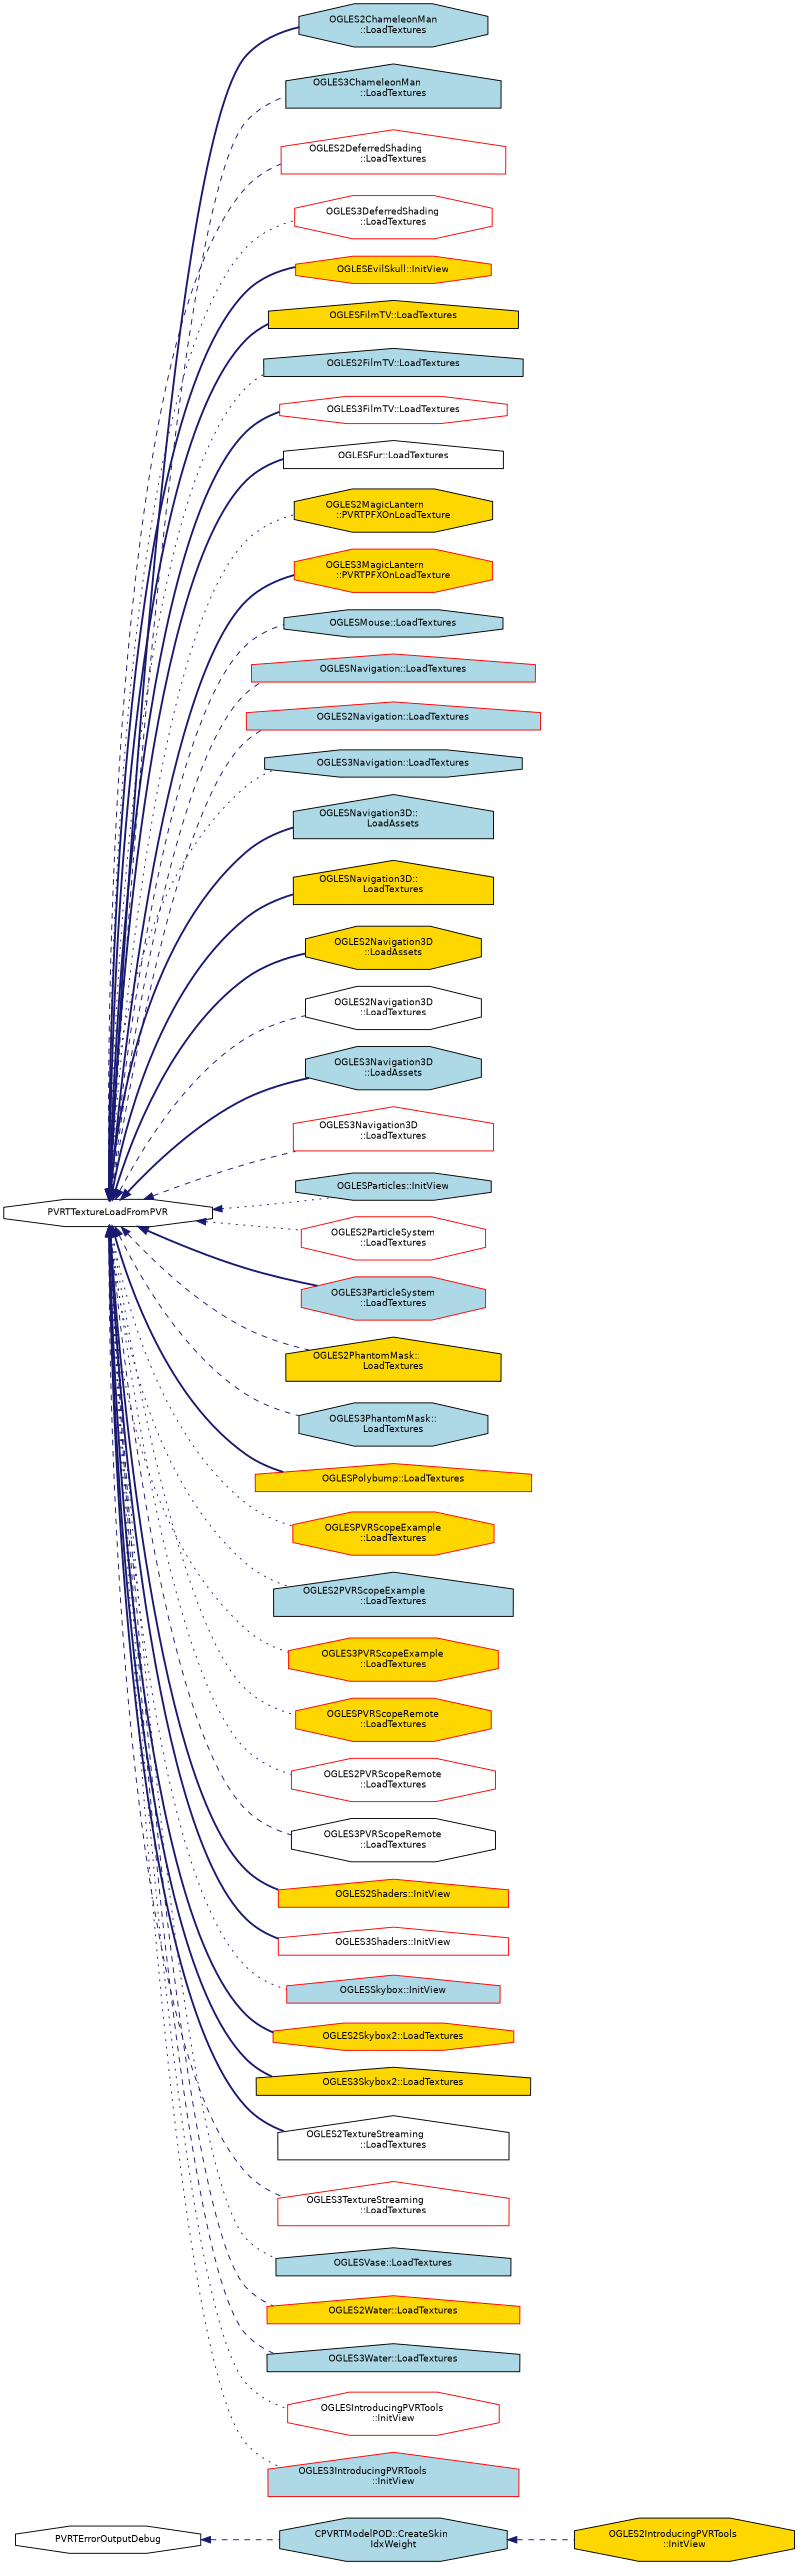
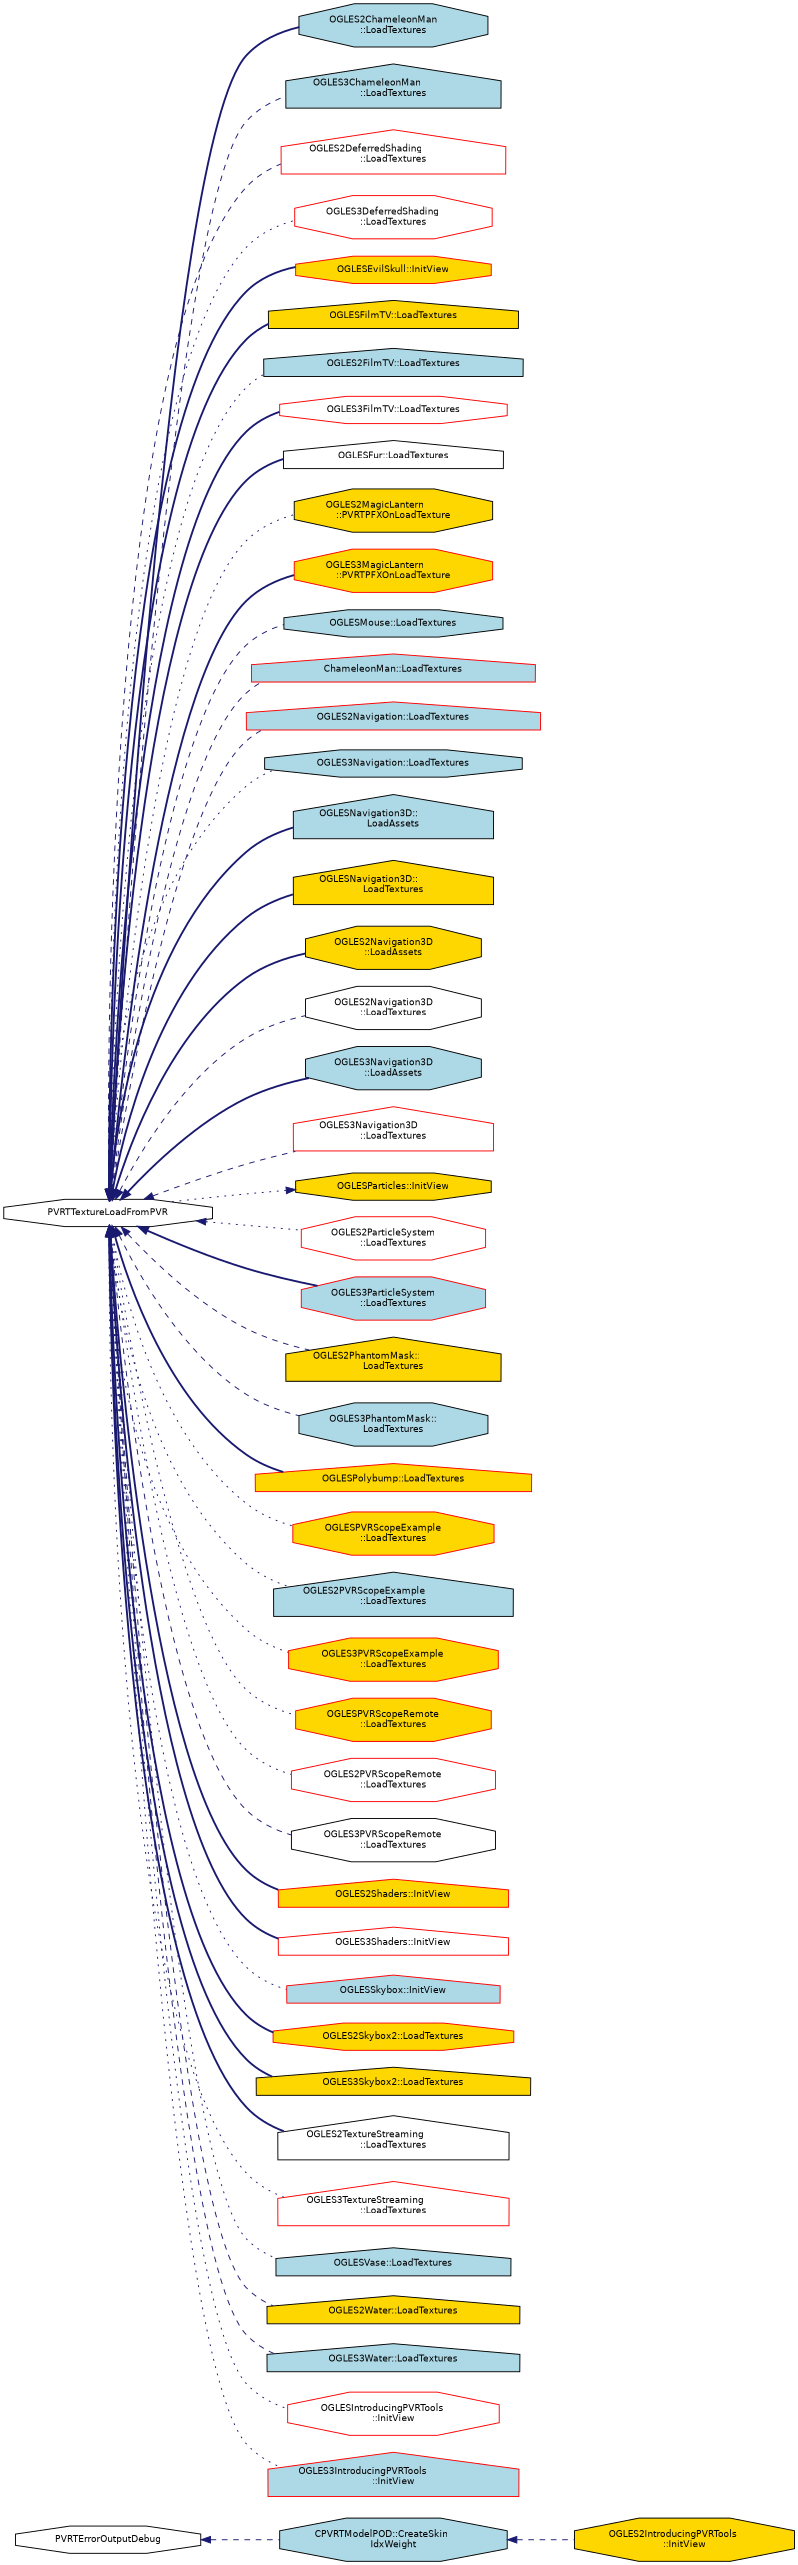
node "OGLESNavigation::LoadTextures": label "OGLESNavigation::LoadTextures" -> "ChameleonMan::LoadTextures"
node "OGLESParticles::InitView": fillcolor lightblue -> gold
edge "OGLESParticles::InitView" -> "PVRTTextureLoadFromPVR": reversed
edge "OGLES3TextureStreaming ::LoadTextures" -> "PVRTTextureLoadFromPVR": style dashed -> dotted
node "OGLES2Water::LoadTextures": color red -> black
